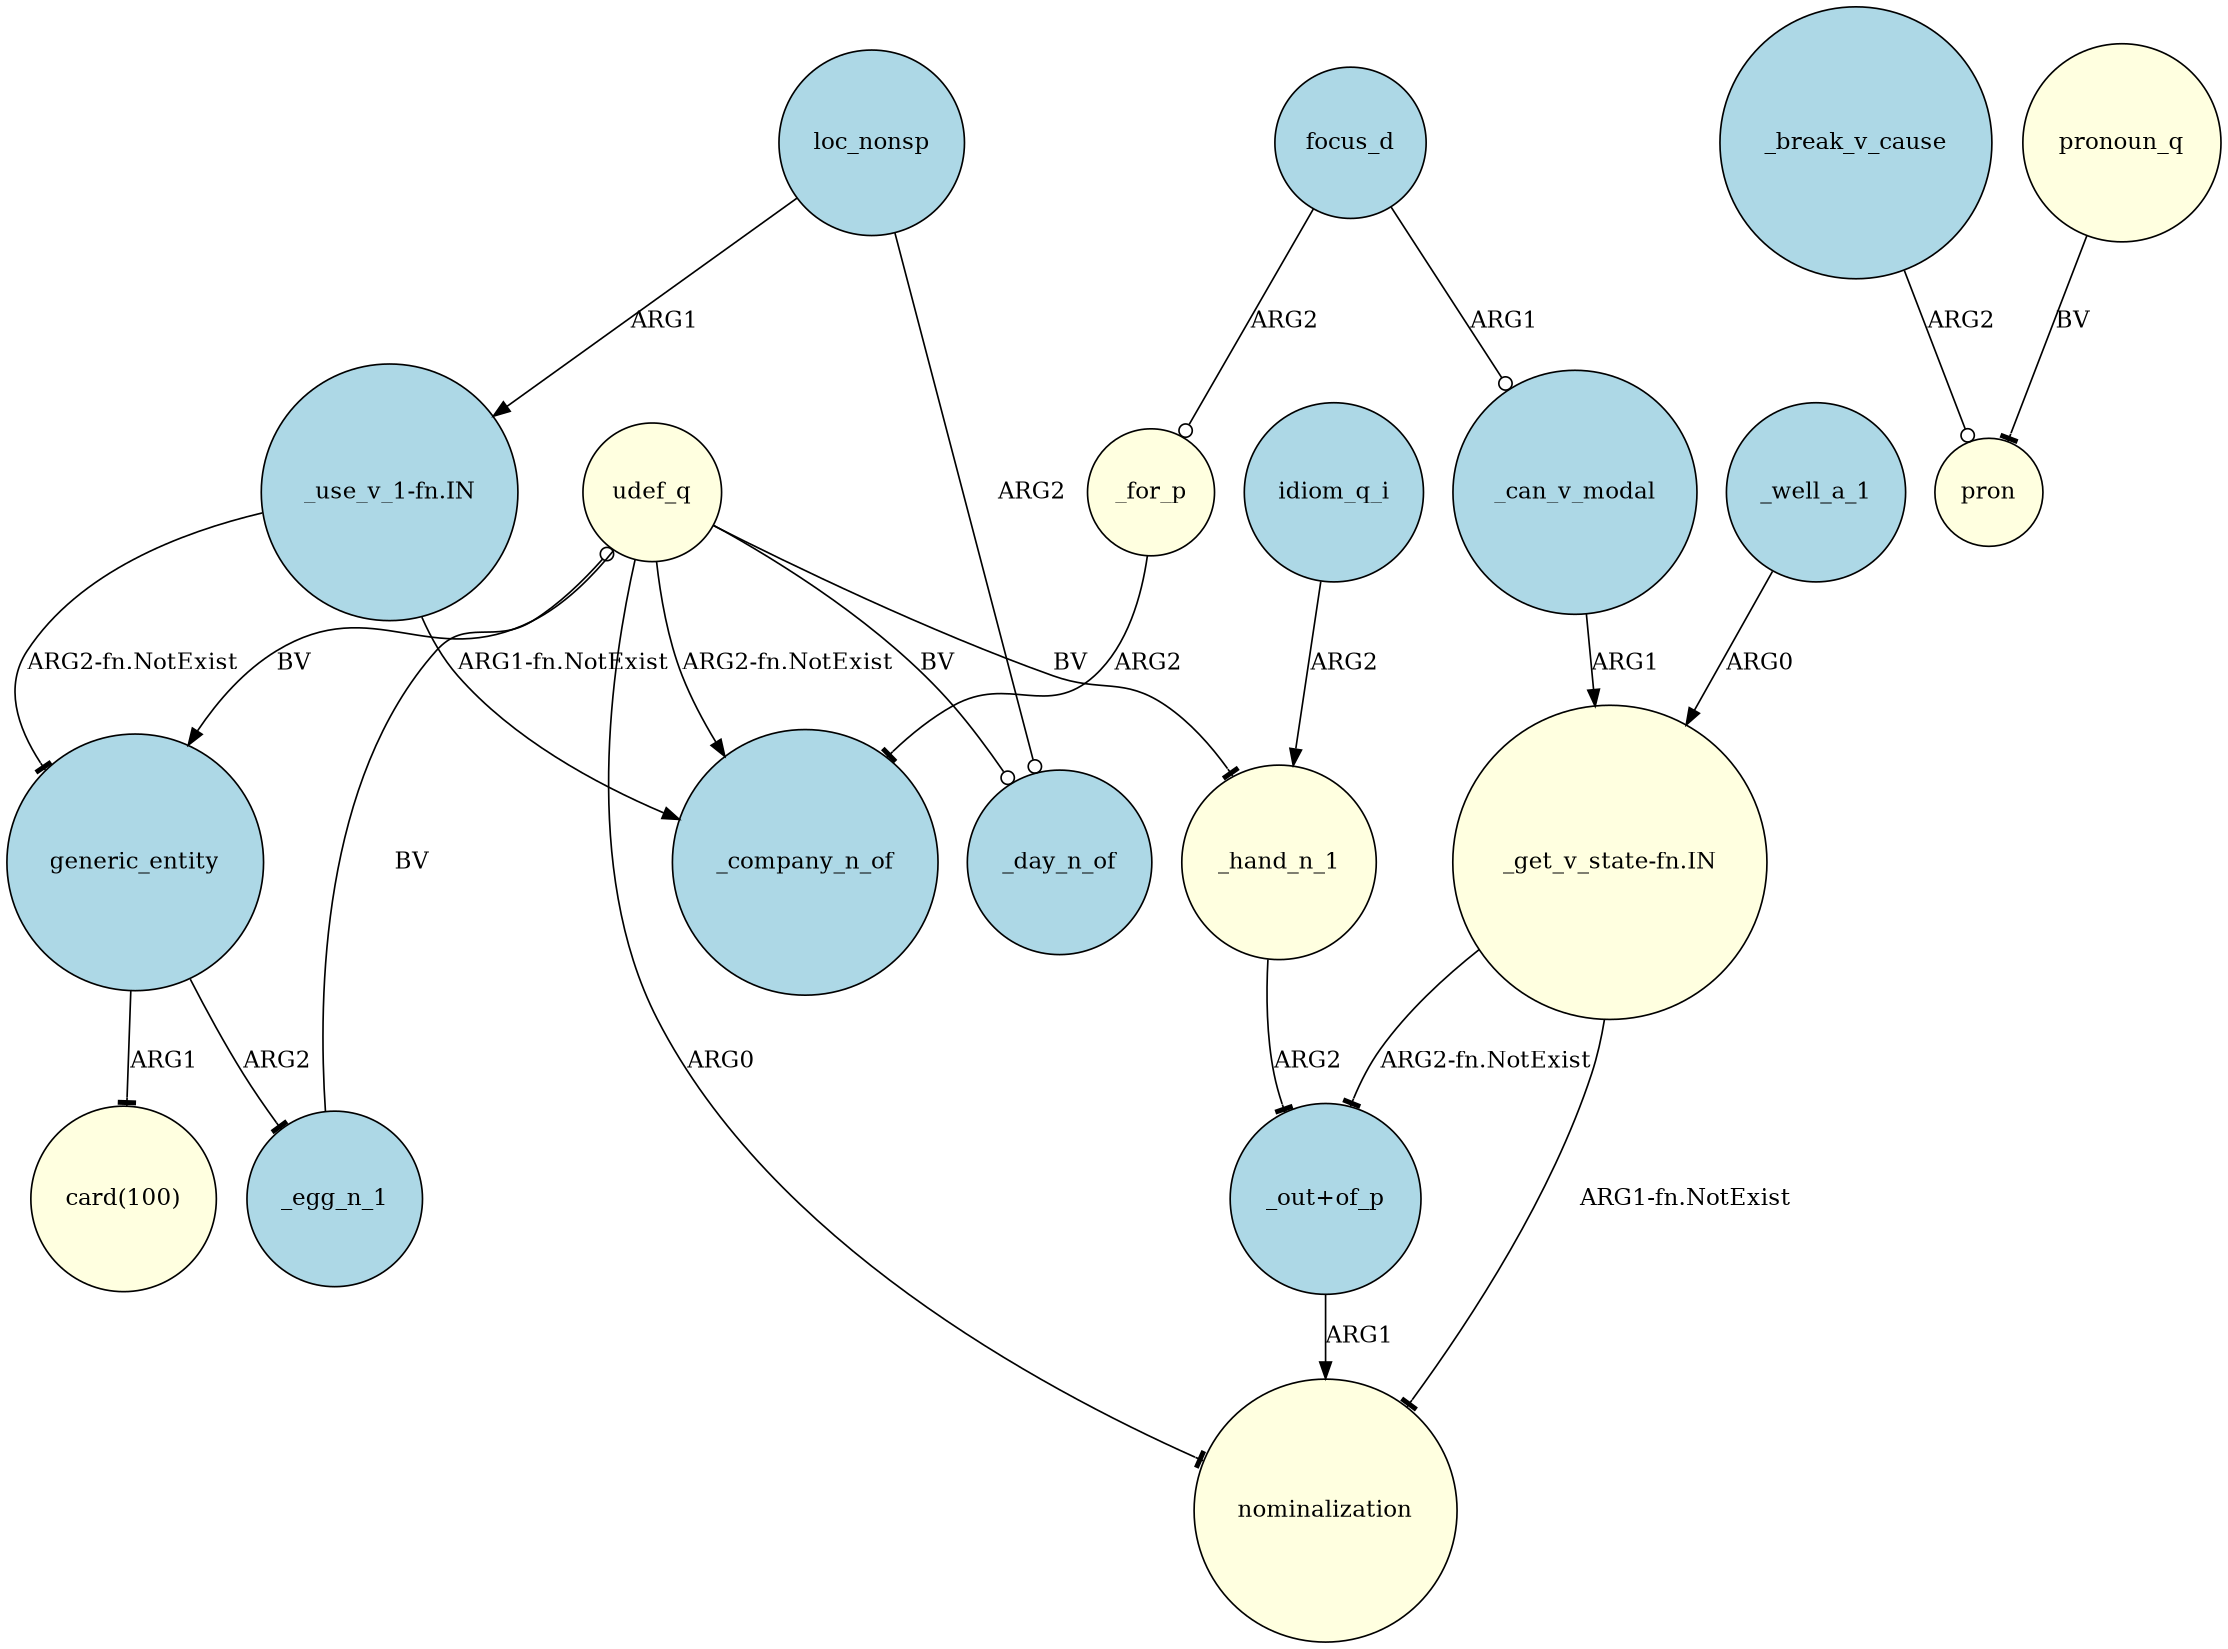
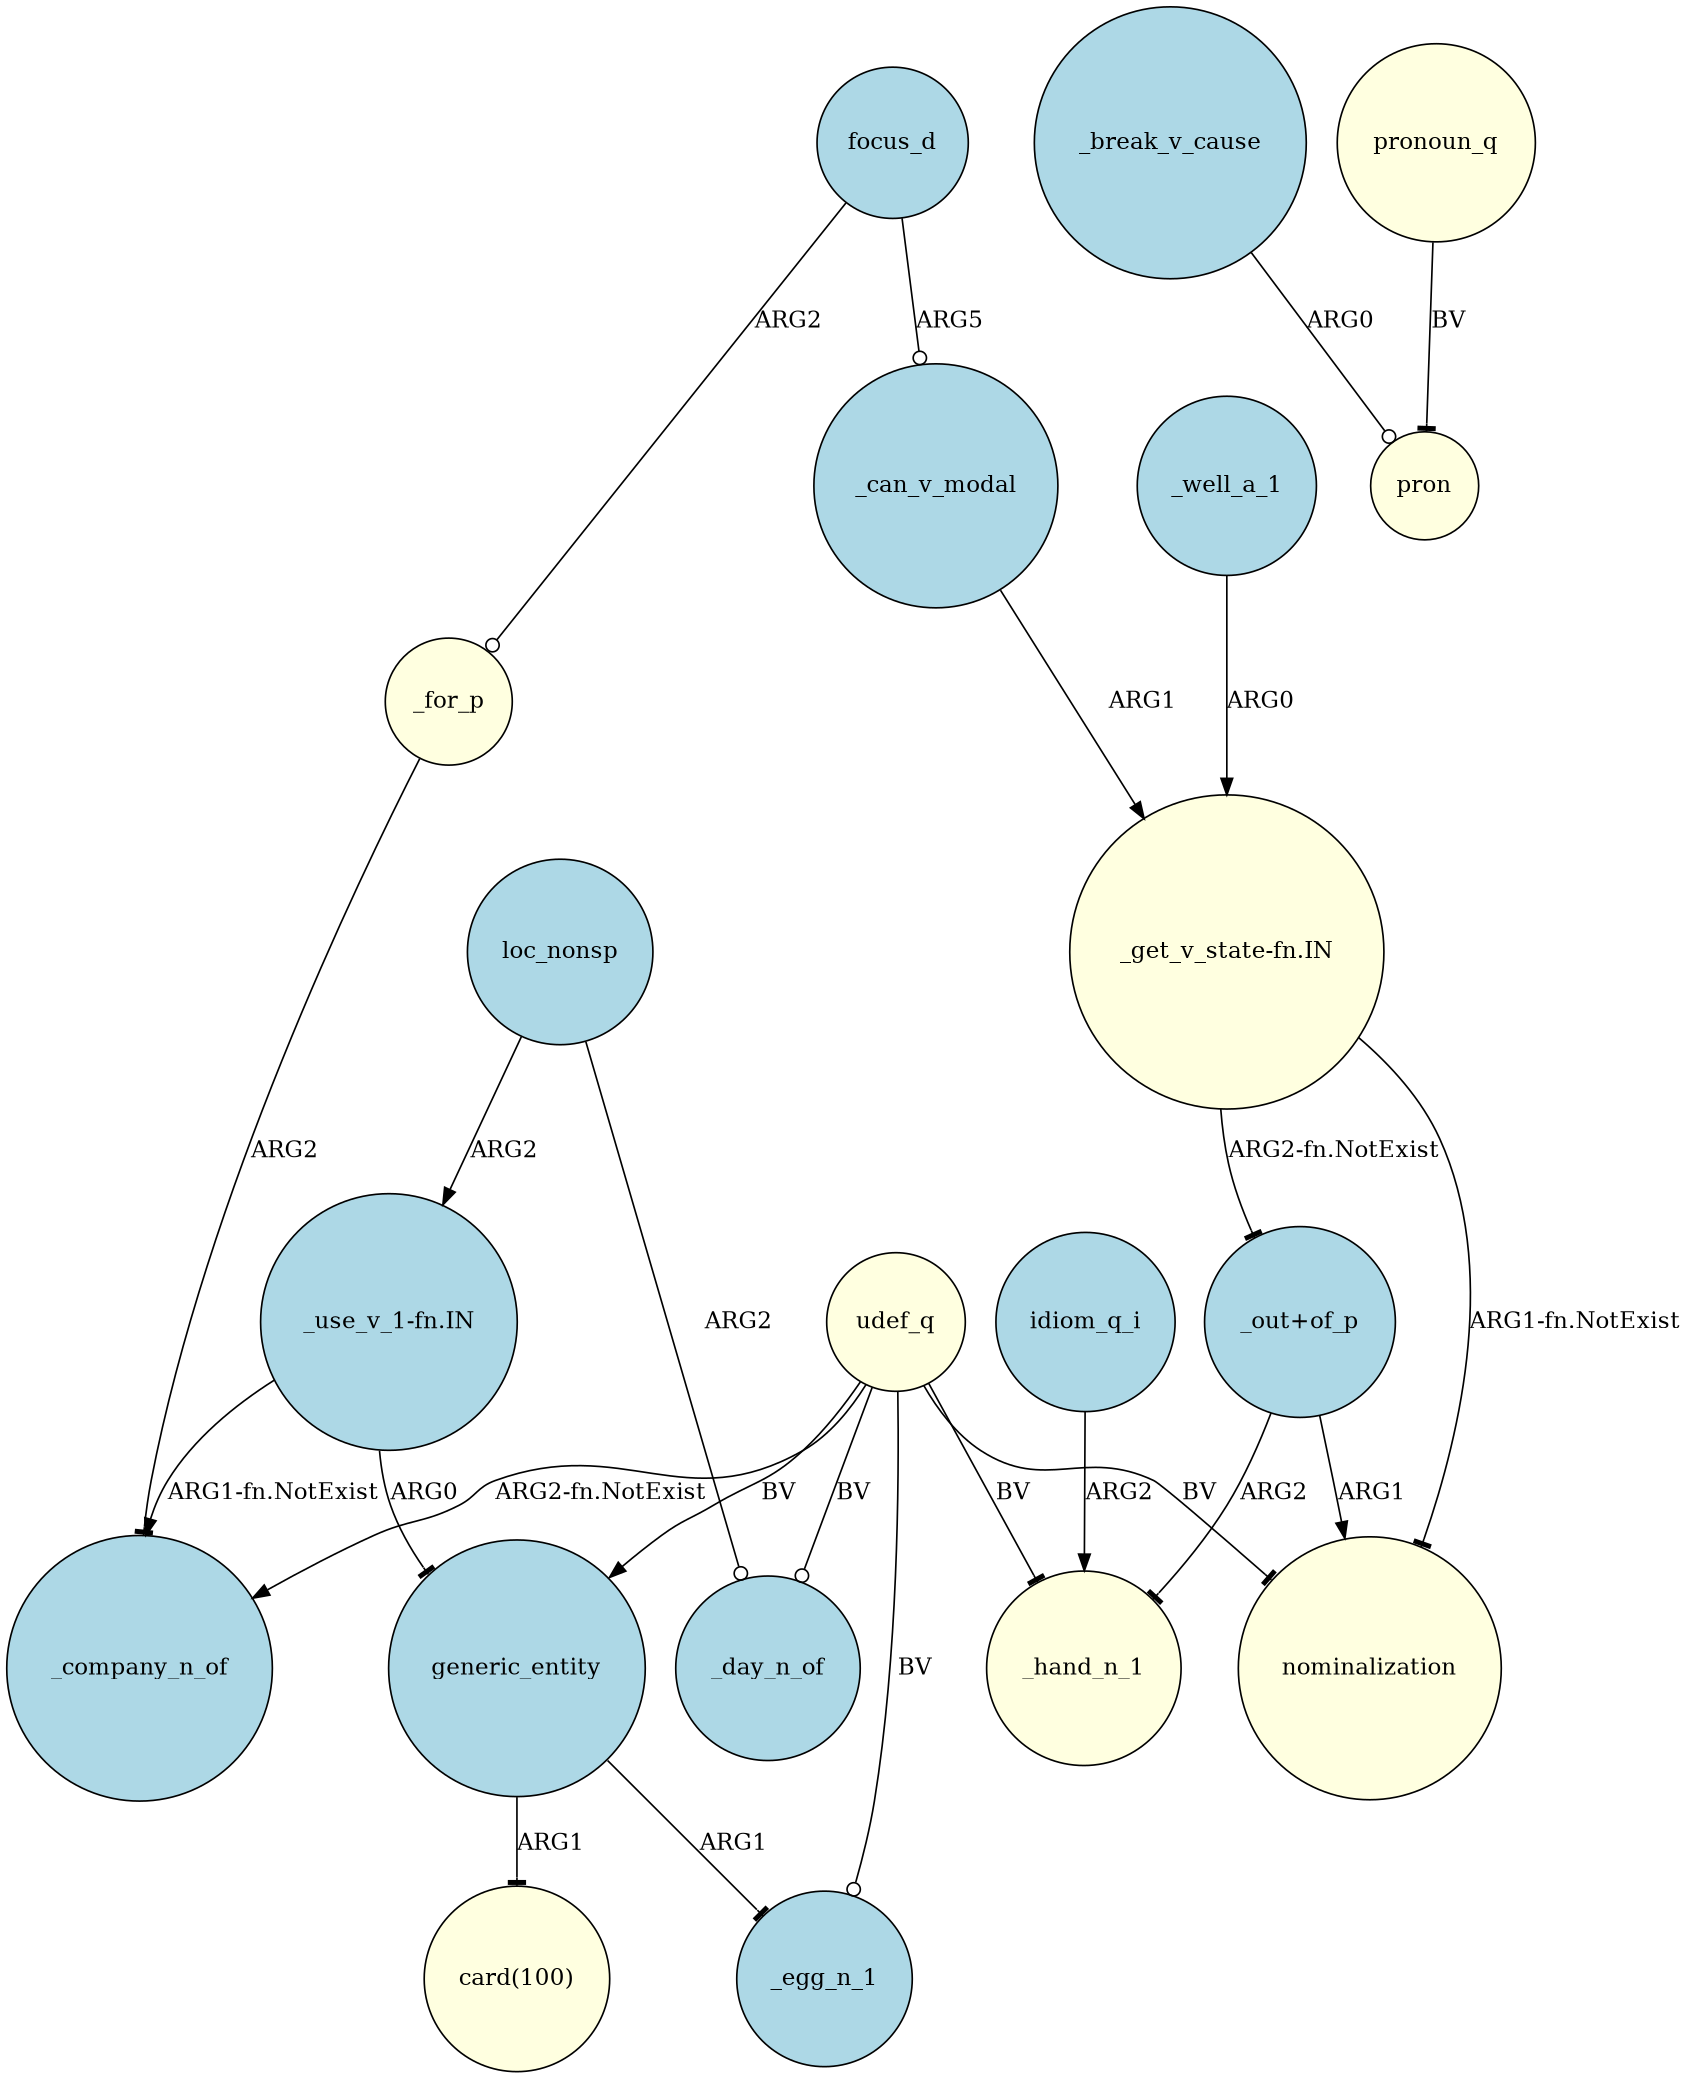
edge "loc_nonsp" -> "_use_v_1-fn.IN": label "ARG1" -> "ARG2"
edge "focus_d" -> "_can_v_modal": label "ARG1" -> "ARG5"
edge "_break_v_cause" -> "pron": label "ARG2" -> "ARG0"
edge "_use_v_1-fn.IN" -> "generic_entity": label "ARG2-fn.NotExist" -> "ARG0"
edge "_egg_n_1" -> "udef_q": reversed
edge "_hand_n_1" -> "_out+of_p": reversed
edge "generic_entity" -> "_egg_n_1": label "ARG2" -> "ARG1"
edge "udef_q" -> "nominalization": label "ARG0" -> "BV"
